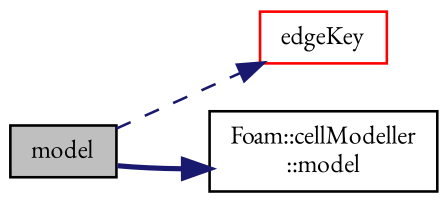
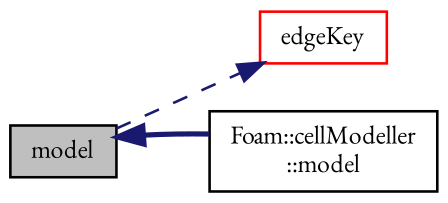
edge "model" -> "Foam::cellModeller ::model": reversed
